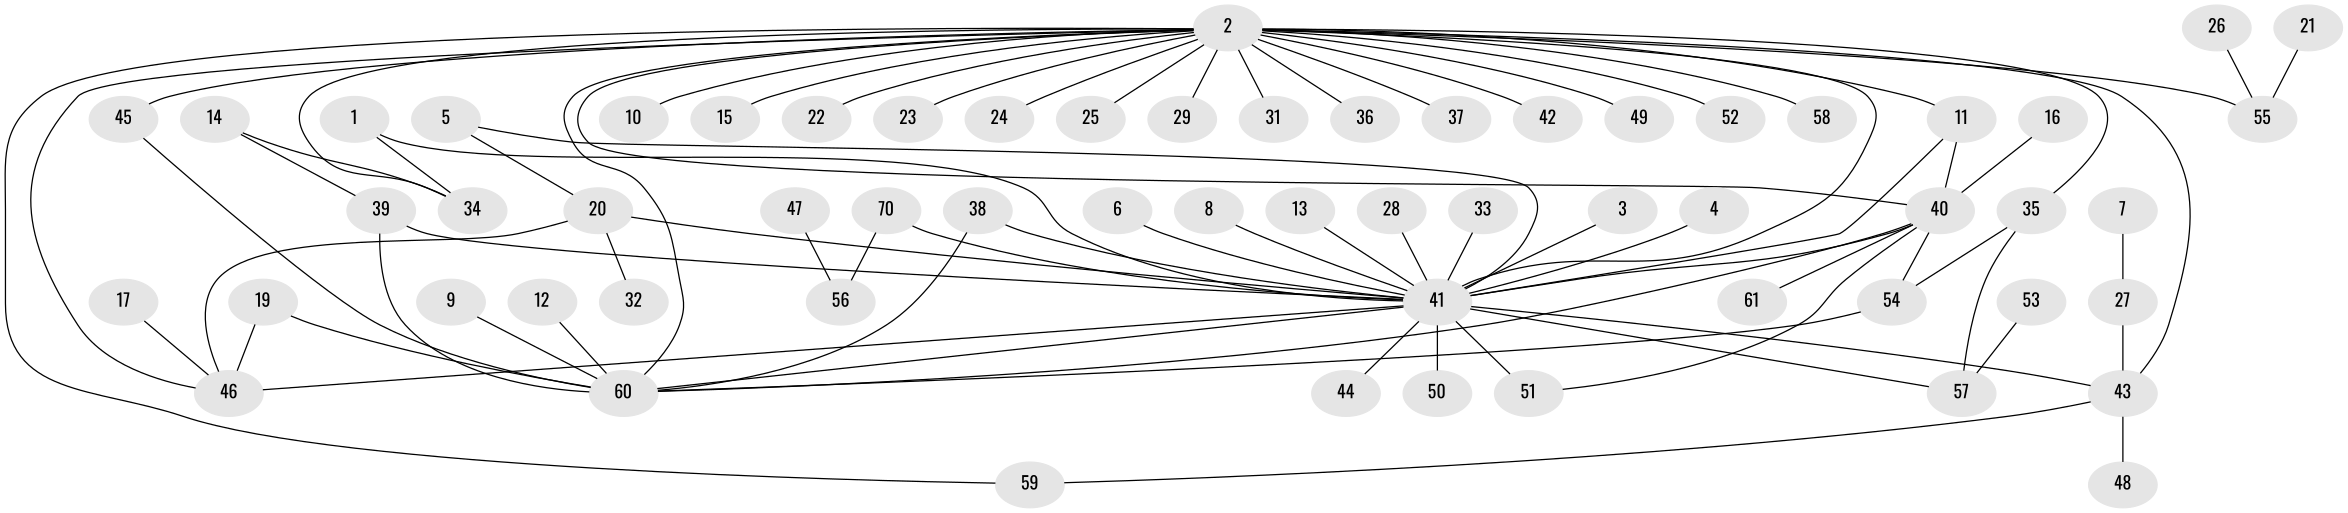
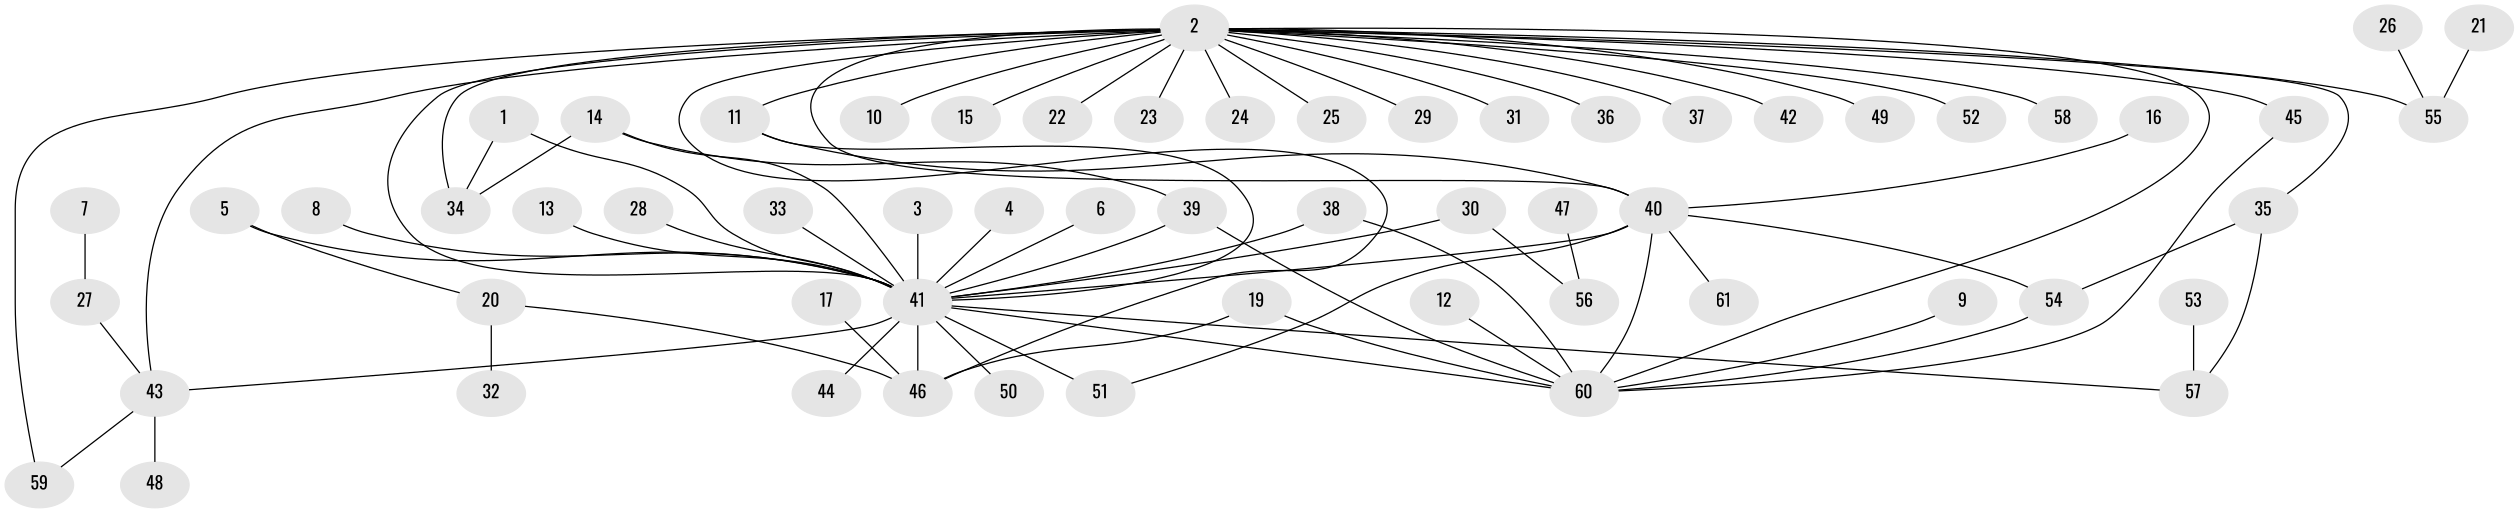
node "70": label "70" -> "30"
edge "20" -- "41": now "14" -- "41"
